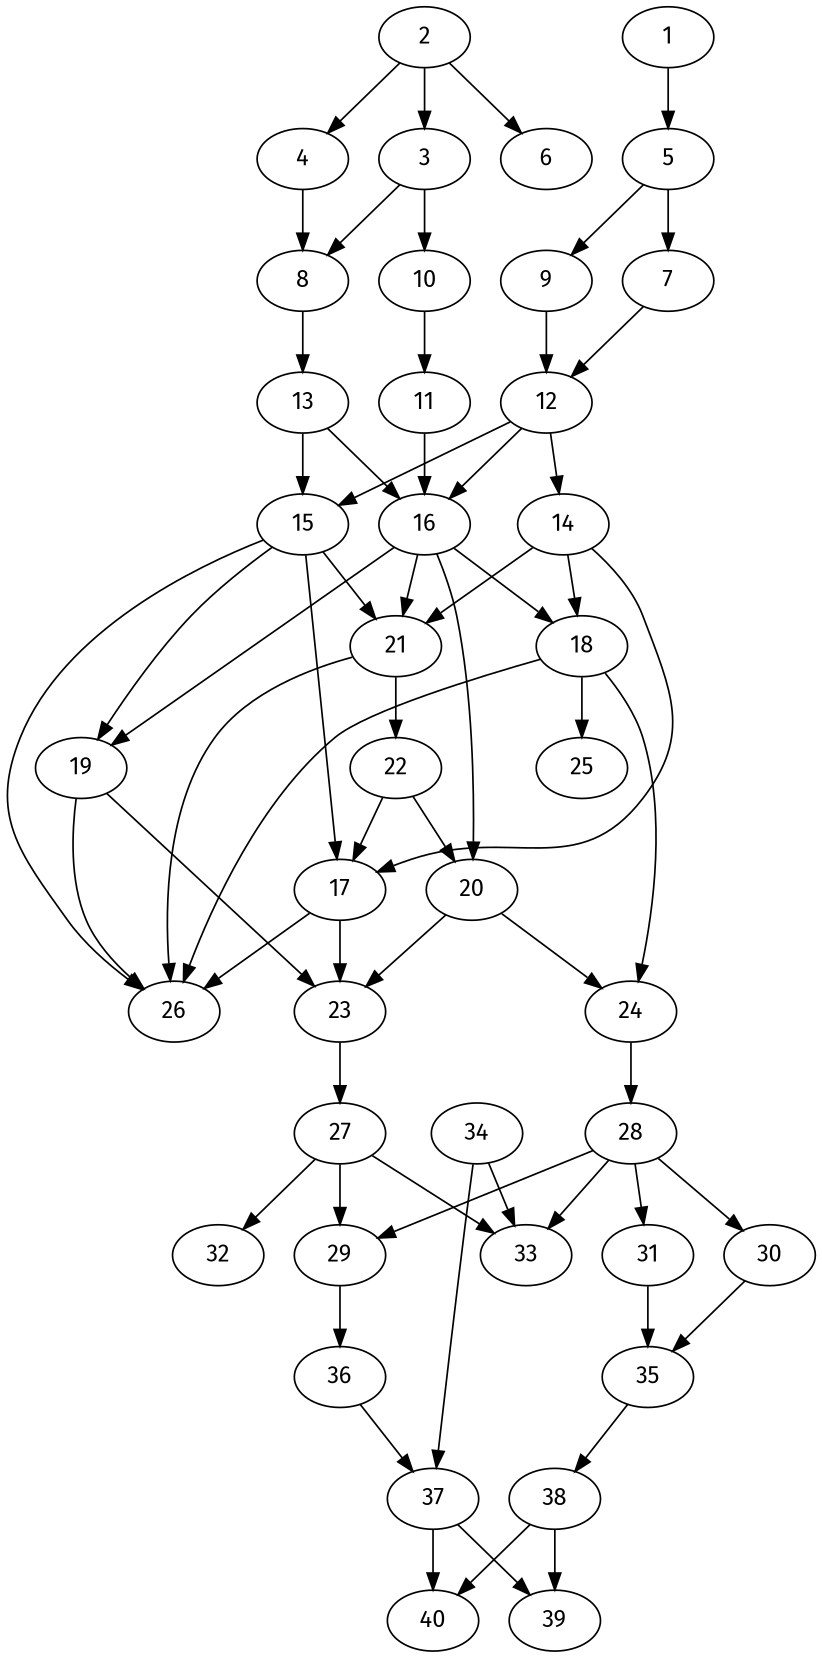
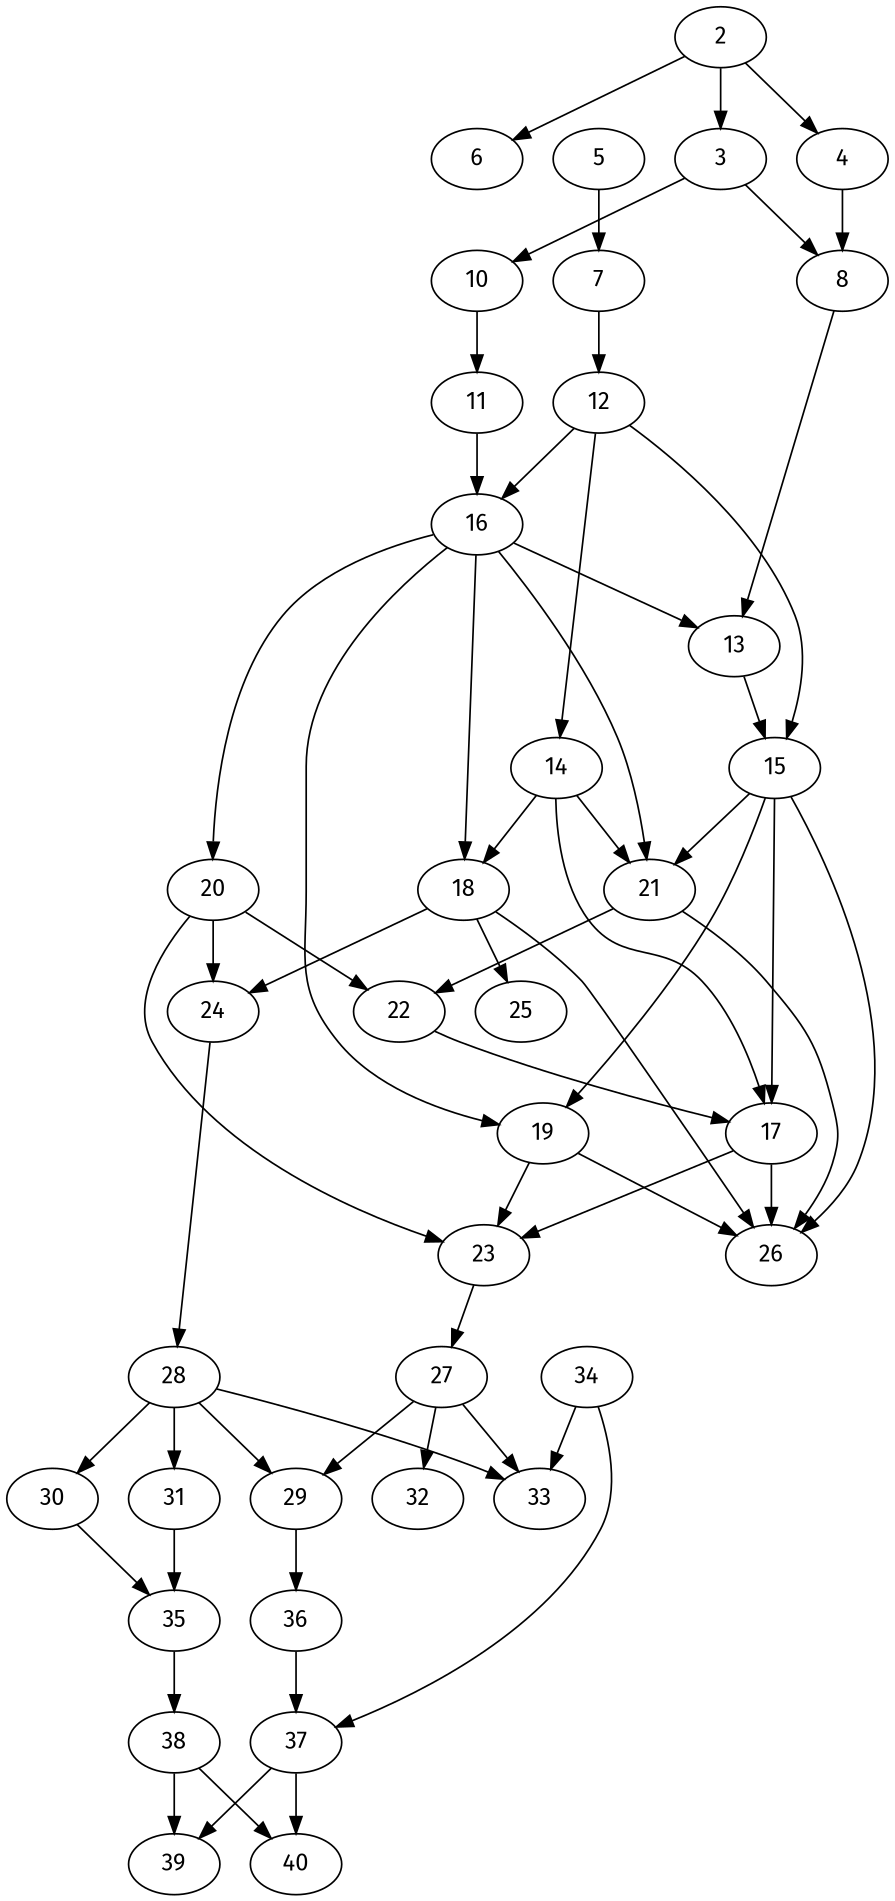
node "1": removed
node "9": removed
edge "13" -> "16": reversed
edge "22" -> "20": reversed
